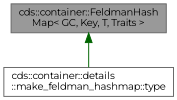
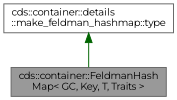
edge "cds::container::details ::make_feldman_hashmap::type" -> "cds::container::FeldmanHash Map< GC, Key, T, Traits >": reversed
